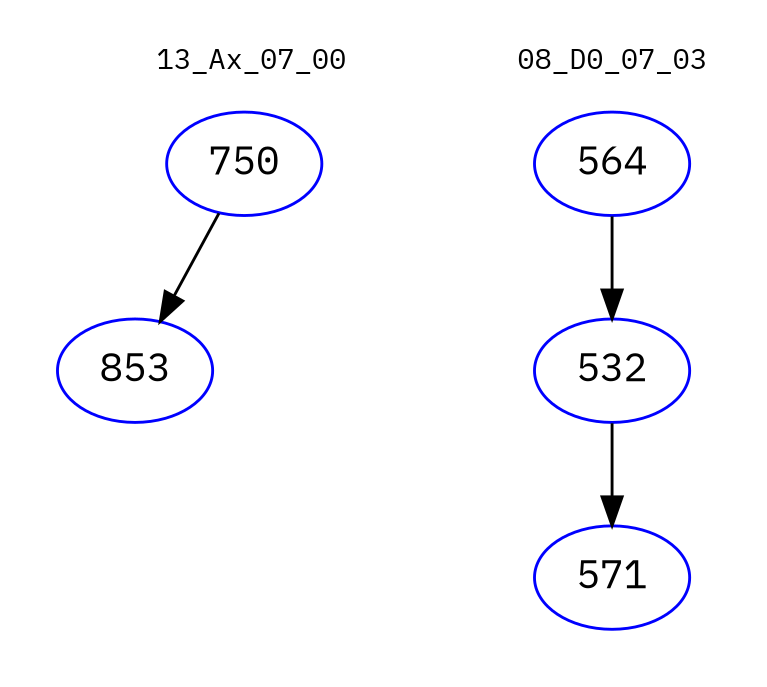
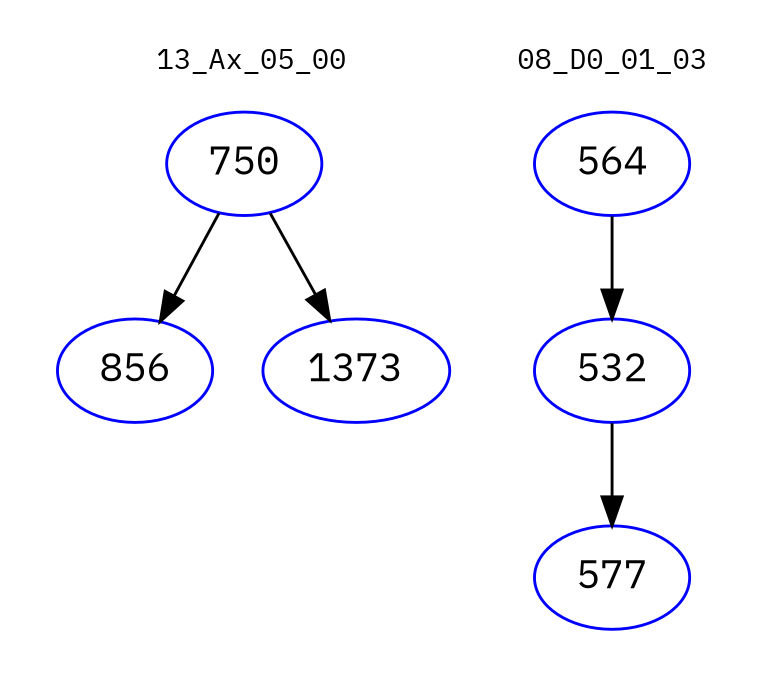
cluster "13_Ax_07_00": label "13_Ax_07_00" -> "13_Ax_05_00"
cluster "08_D0_07_03": label "08_D0_07_03" -> "08_D0_01_03"
node "853": label "853" -> "856"
node "1373": added
node "571": label "571" -> "577"
